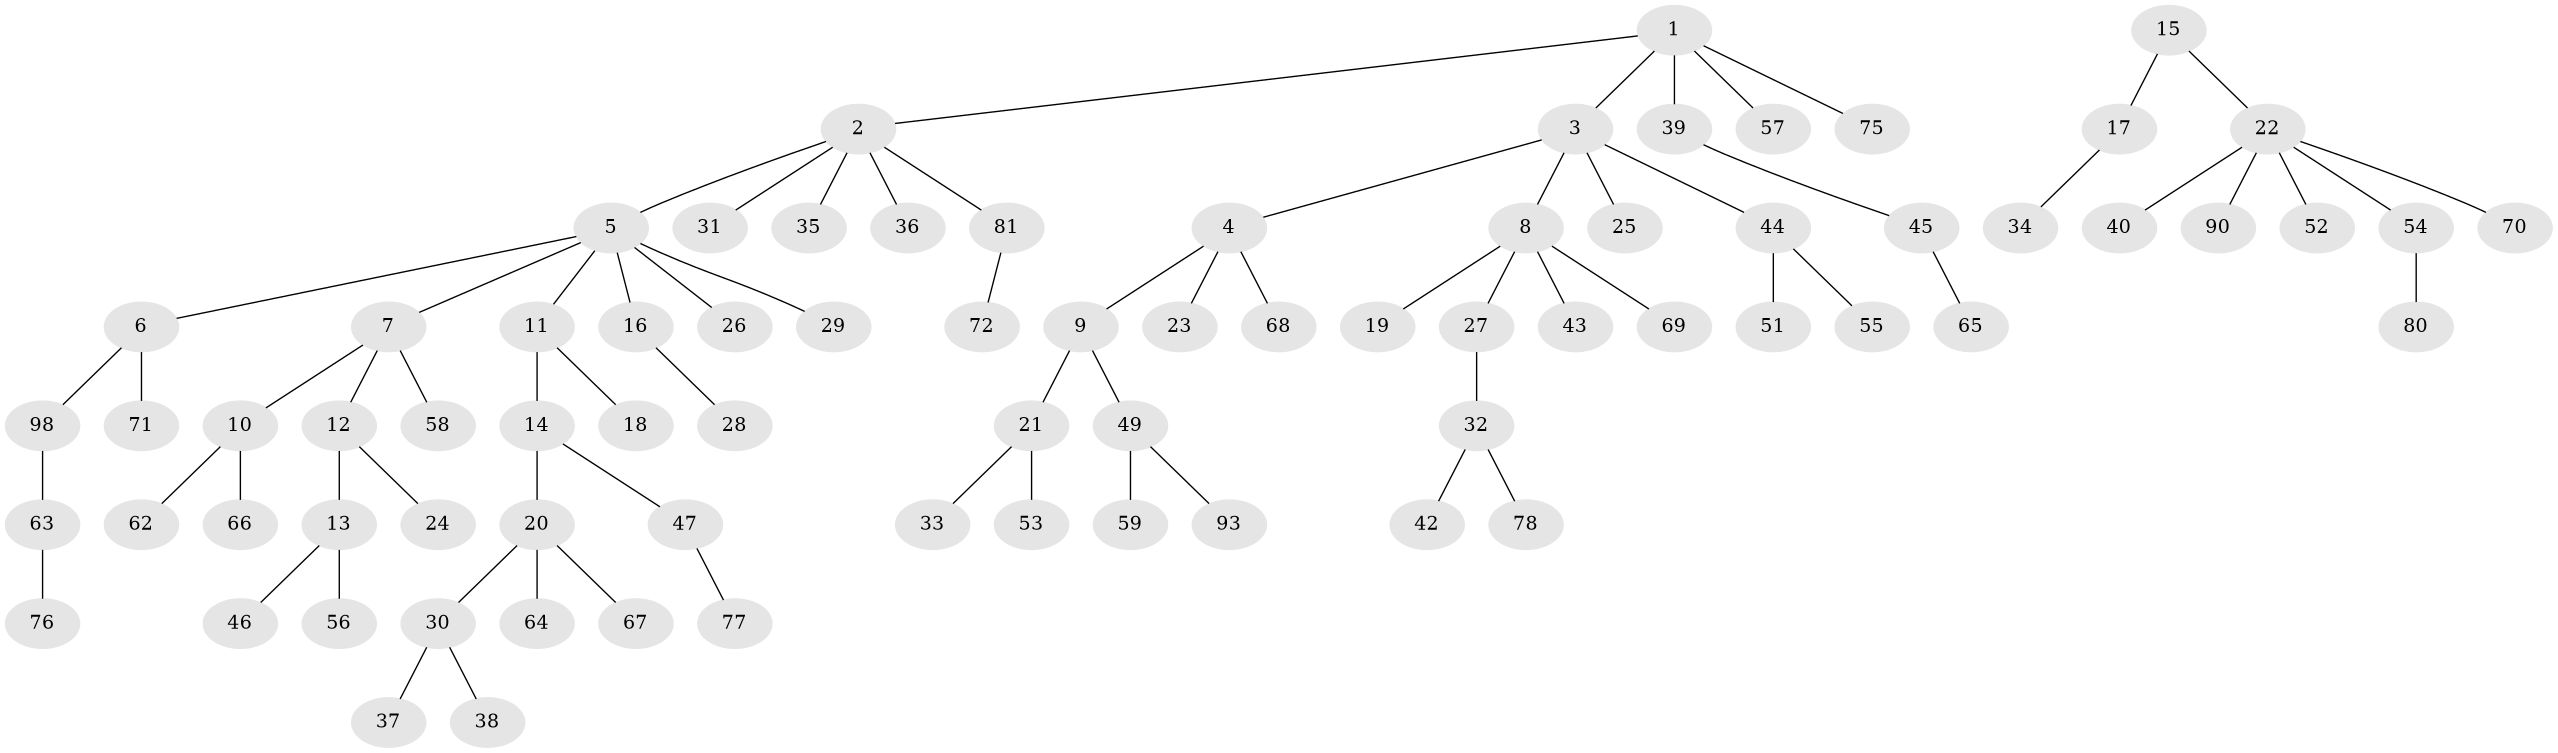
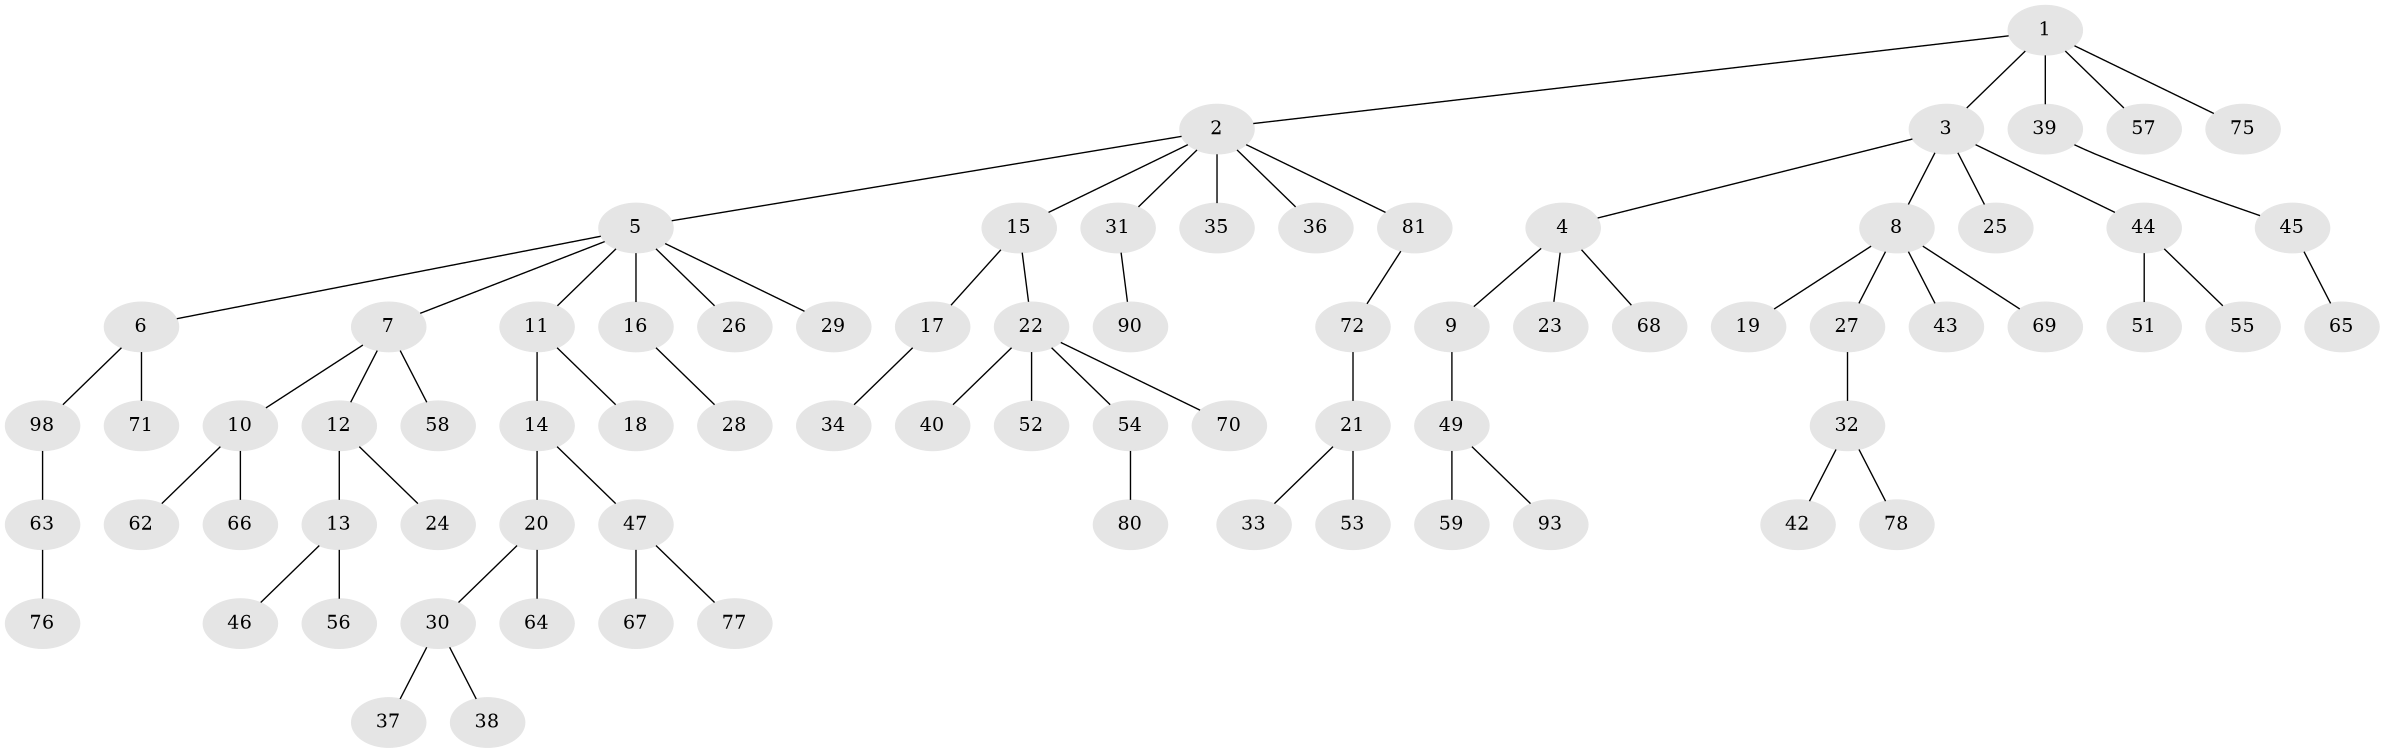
edge "2" -- "15": added
edge "22" -- "90": now "31" -- "90"
edge "9" -- "21": now "72" -- "21"
edge "20" -- "67": now "47" -- "67"
